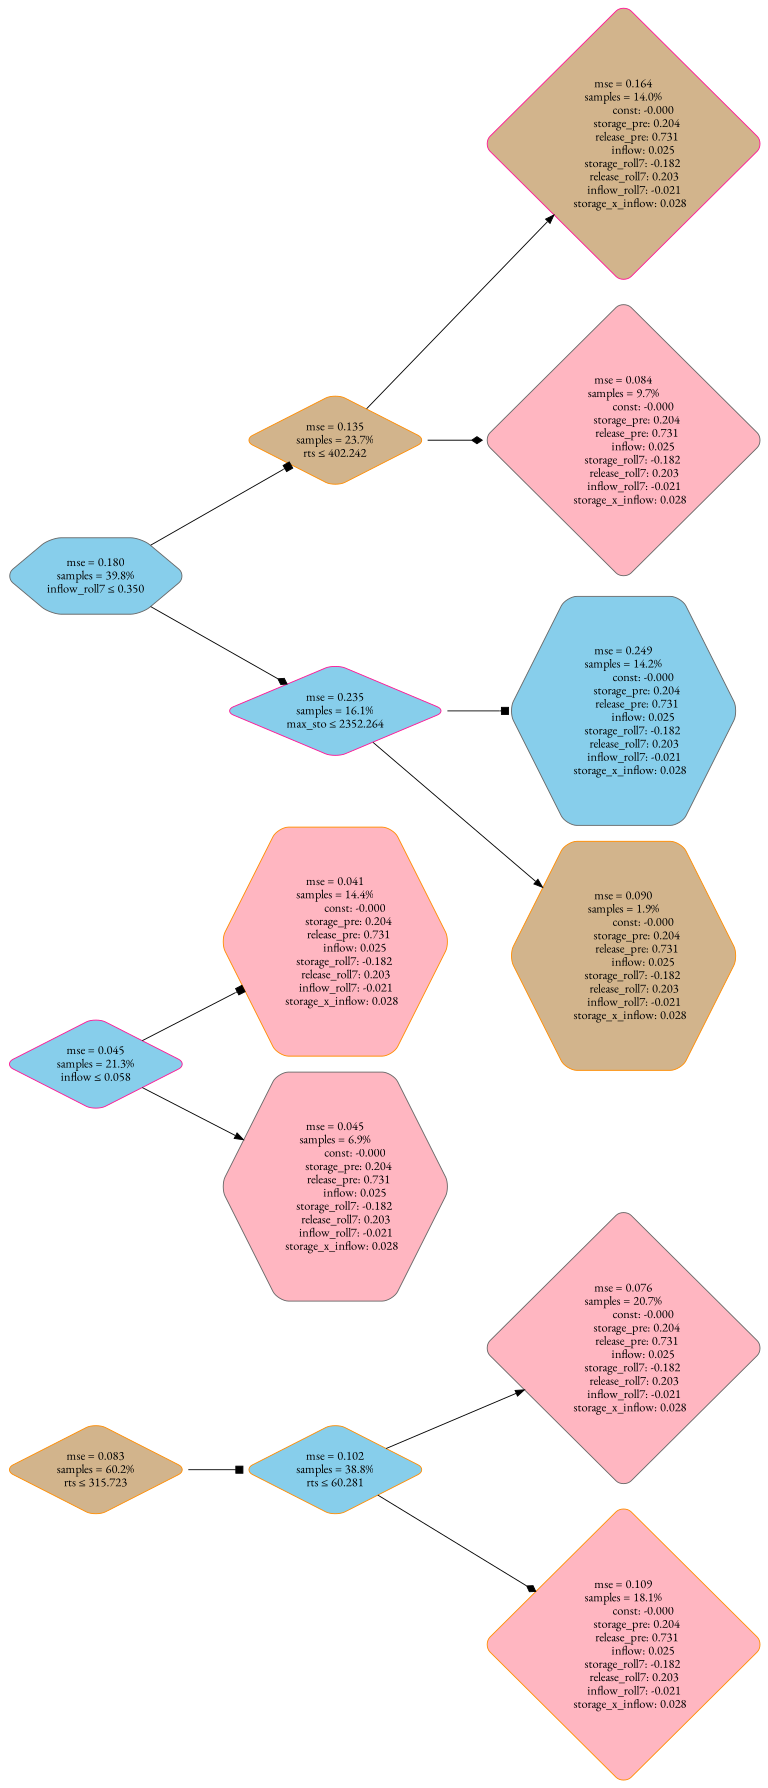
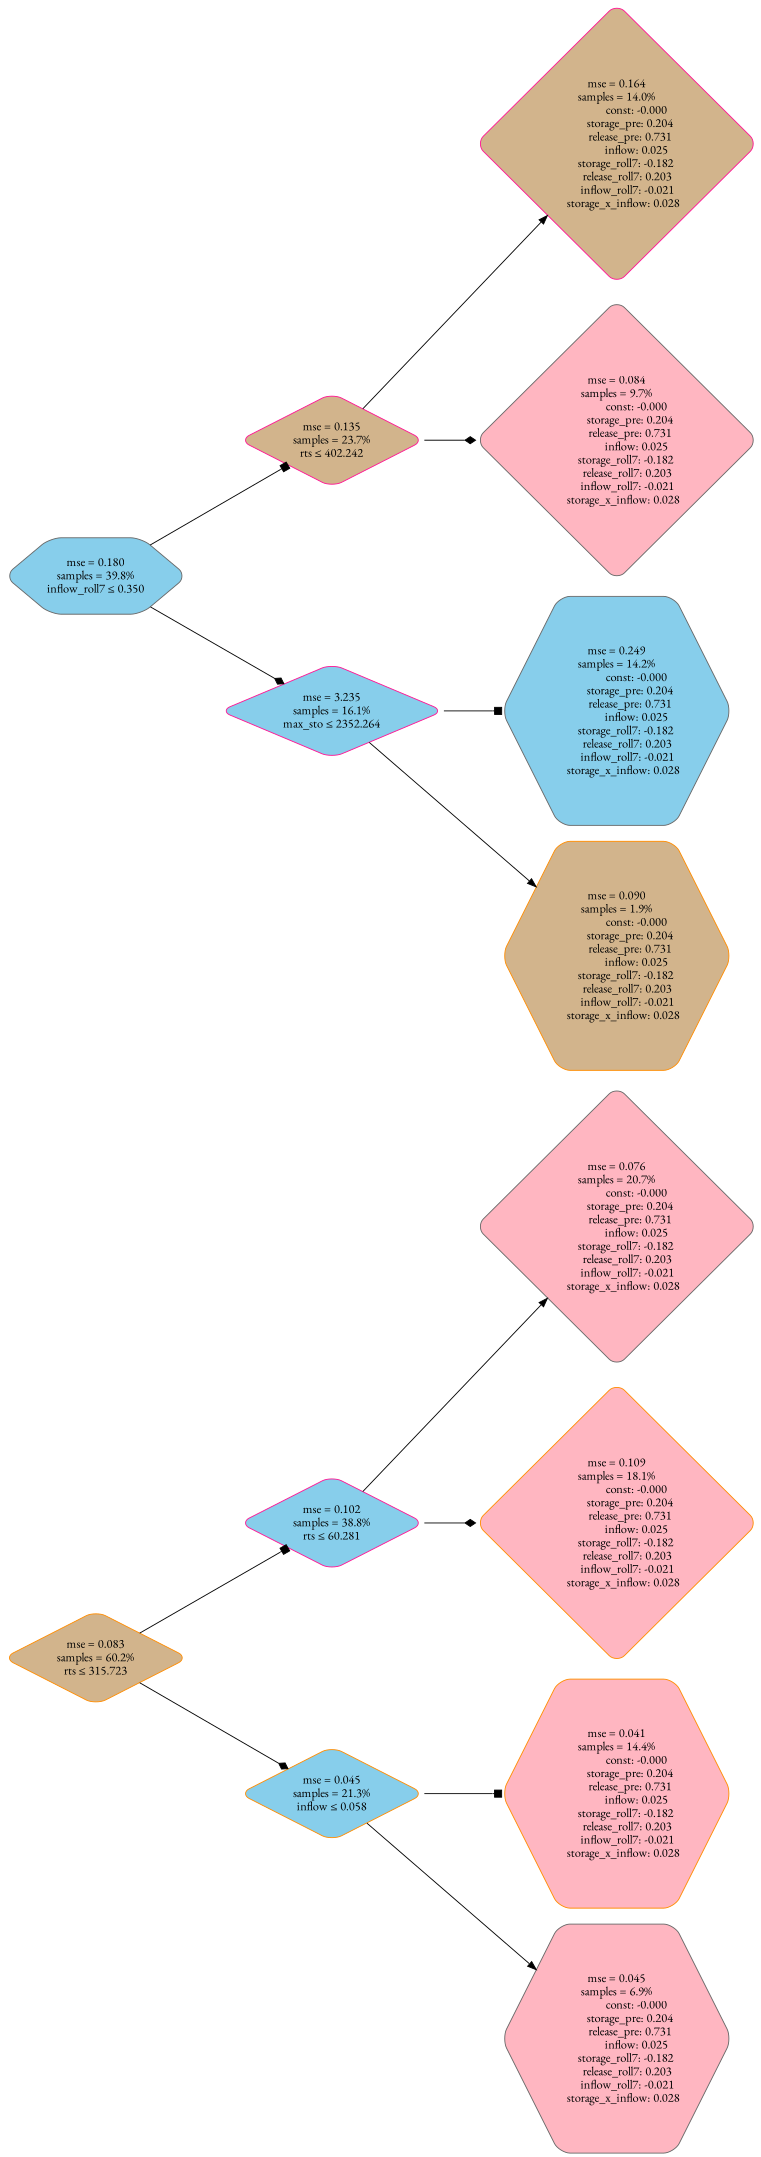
node "mse = 0.135 samples = 23.7% rts ≤ 402.242": color darkorange -> deeppink
node "mse = 0.235 samples = 16.1% max_sto ≤ 2352.264": label "mse = 0.235 samples = 16.1% max_sto ≤ 2352.264" -> "mse = 3.235 samples = 16.1% max_sto ≤ 2352.264"
node "mse = 0.045 samples = 21.3% inflow ≤ 0.058": color deeppink -> darkorange
node "mse = 0.102 samples = 38.8% rts ≤ 60.281": color darkorange -> deeppink
edge "mse = 0.083 samples = 60.2% rts ≤ 315.723" -> "mse = 0.045 samples = 21.3% inflow ≤ 0.058": added
